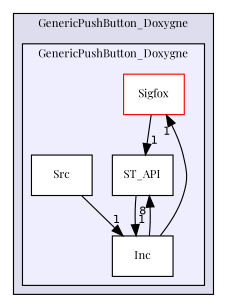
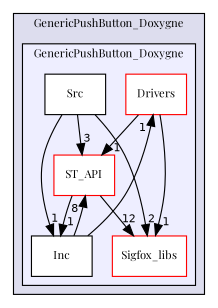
node "Sigfox": label "Sigfox" -> "Drivers"
edge "Src" -> "ST_API": added
node "ST_API": color black -> red
node "Sigfox_libs": added
